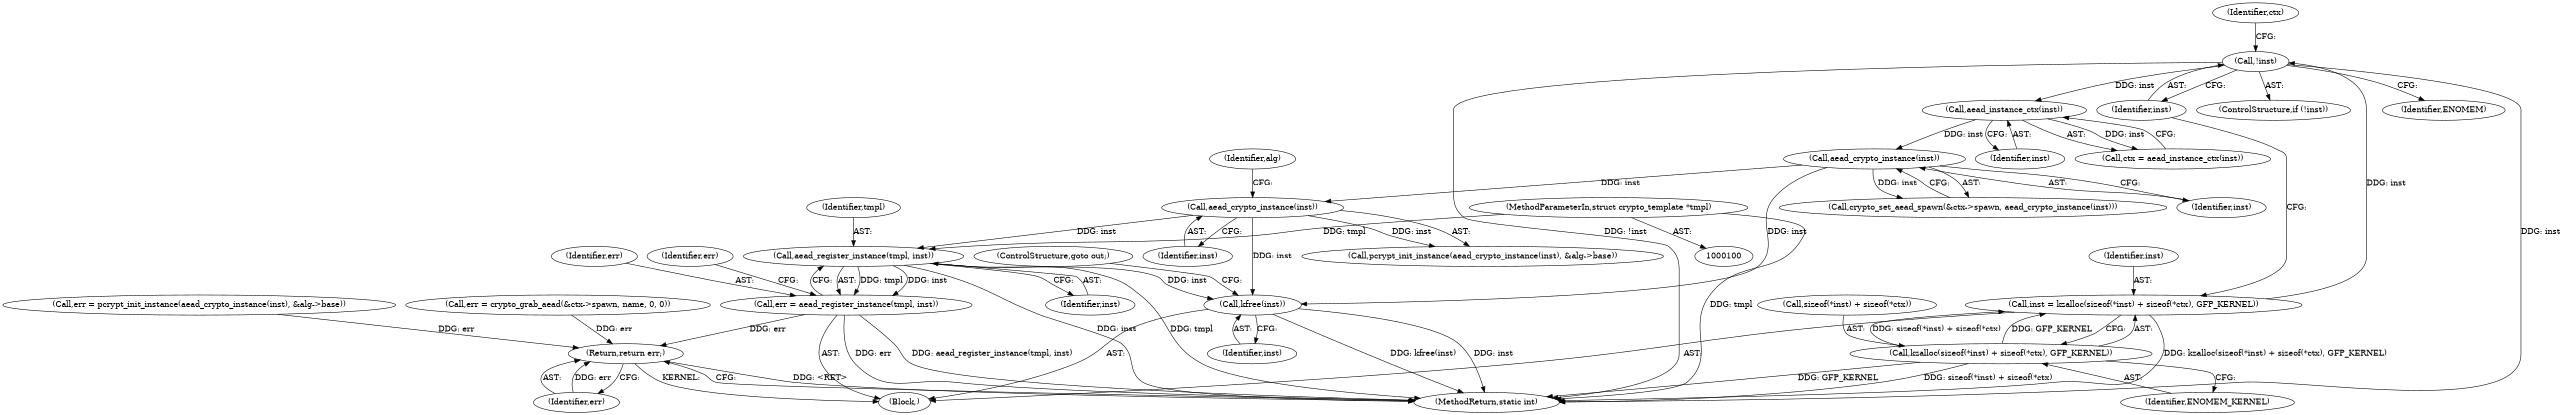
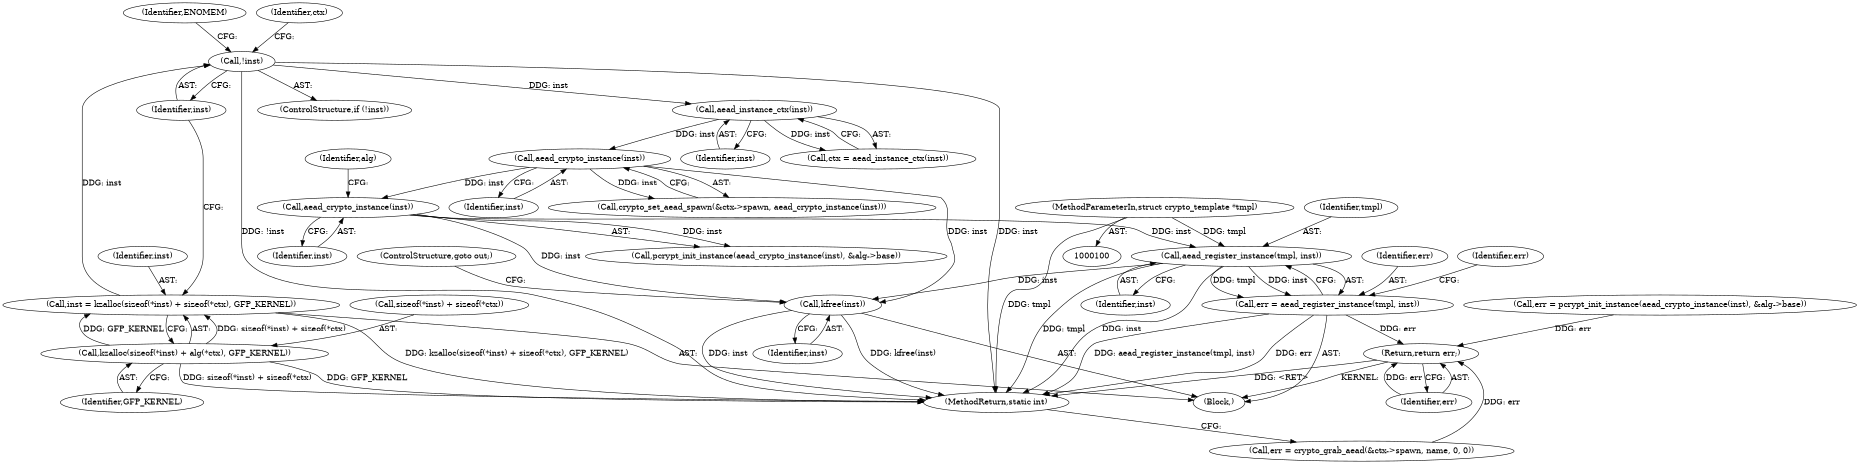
edge "(Call,!inst)" -> "(Identifier,ENOMEM)": reversed
node "(Call,kzalloc(sizeof(*inst) + sizeof(*ctx), GFP_KERNEL))": label "(Call,kzalloc(sizeof(*inst) + sizeof(*ctx), GFP_KERNEL))" -> "(Call,kzalloc(sizeof(*inst) + alg(*ctx), GFP_KERNEL))"
edge "(MethodReturn,static int)" -> "(Return,return err;)": now "(MethodReturn,static int)" -> "(Call,err = crypto_grab_aead(&ctx->spawn, name, 0, 0))"
node "(Identifier,ENOMEM_KERNEL)": label "(Identifier,ENOMEM_KERNEL)" -> "(Identifier,GFP_KERNEL)"
